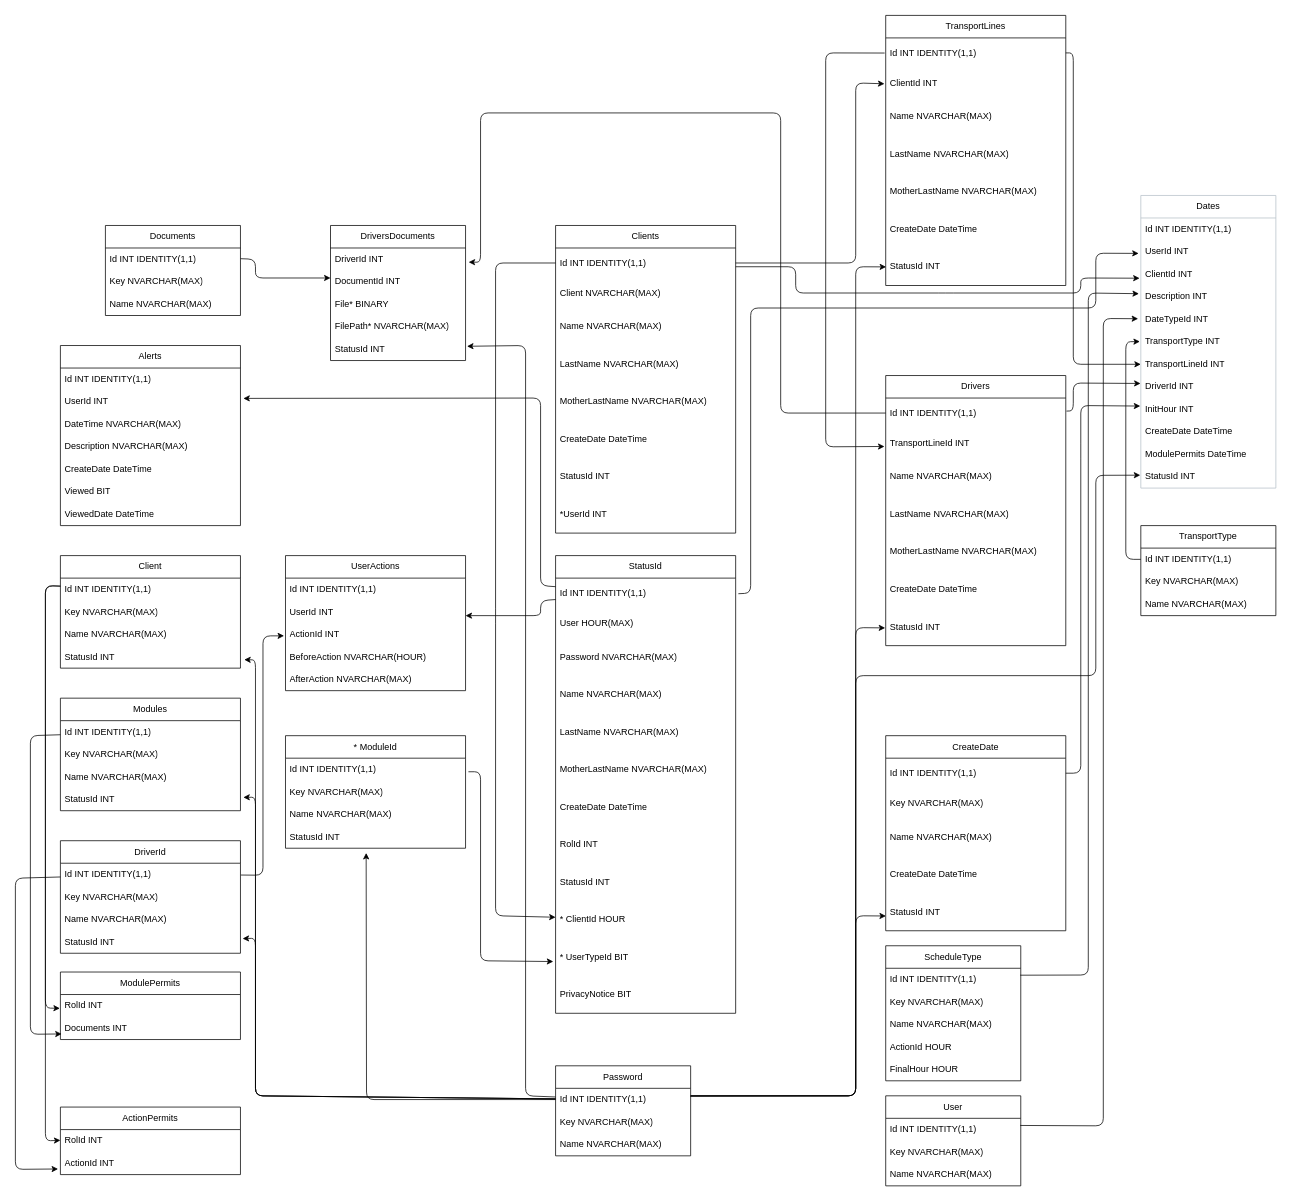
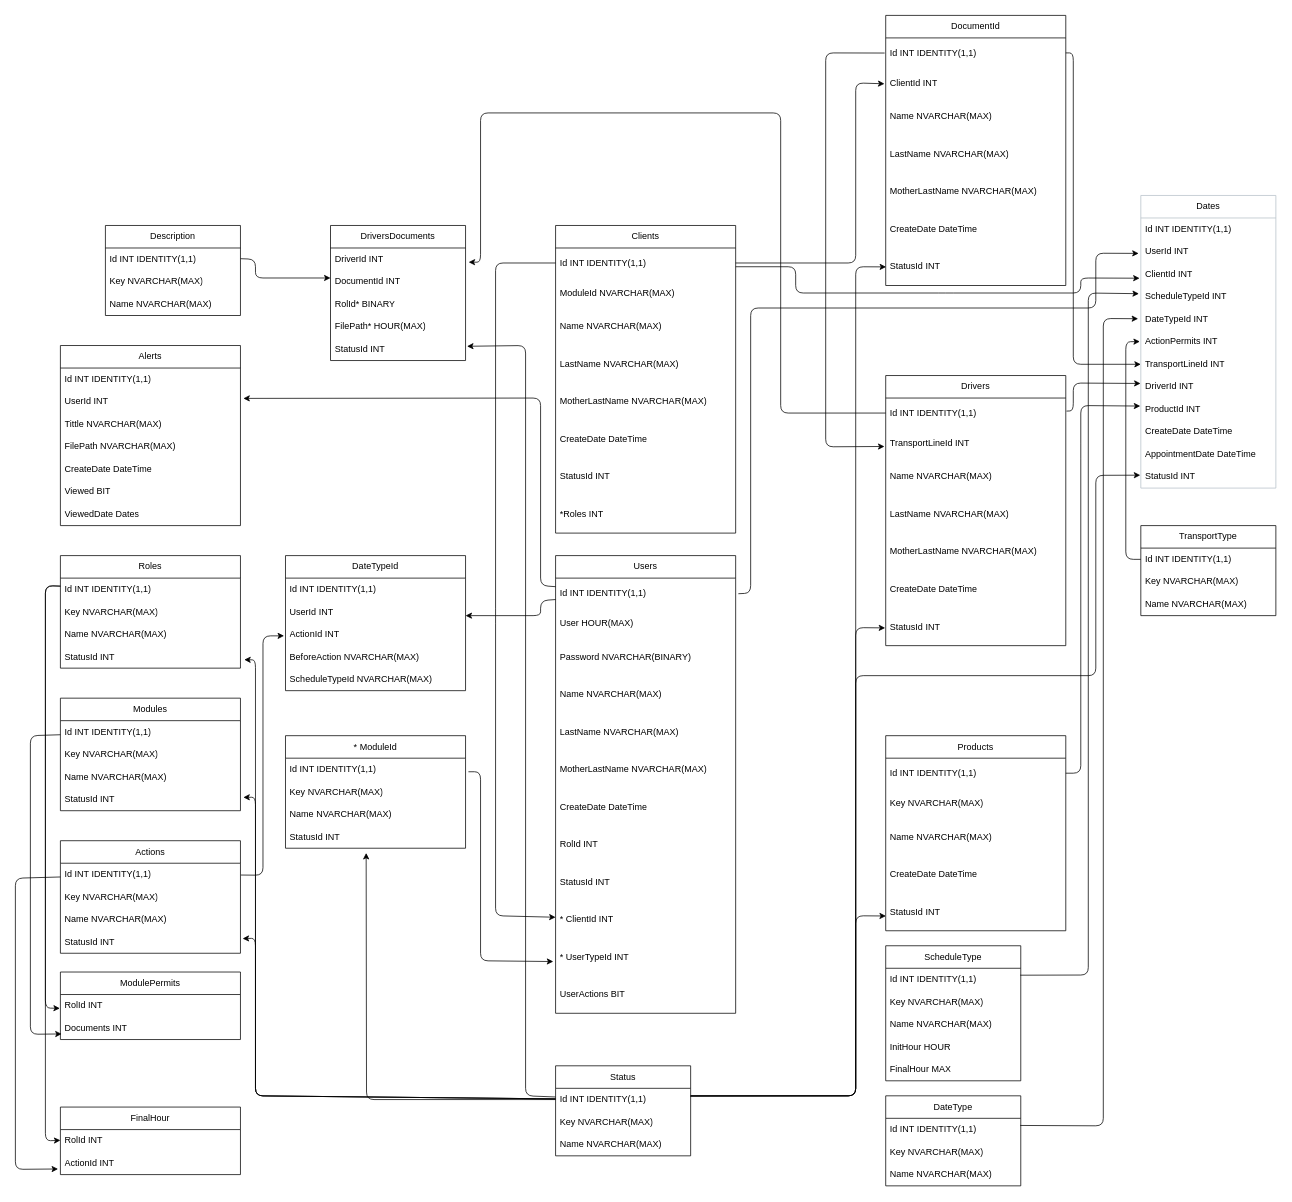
node "TransportLines": label "TransportLines" -> "DocumentId"
node "Documents": label "Documents" -> "Description"
node "Client NVARCHAR(MAX)": label "Client NVARCHAR(MAX)" -> "ModuleId NVARCHAR(MAX)"
node "Description INT": label "Description INT" -> "ScheduleTypeId INT"
node "File* BINARY": label "File* BINARY" -> "RolId* BINARY"
node "FilePath* NVARCHAR(MAX)": label "FilePath* NVARCHAR(MAX)" -> "FilePath* HOUR(MAX)"
node "TransportType INT": label "TransportType INT" -> "ActionPermits INT"
node "InitHour INT": label "InitHour INT" -> "ProductId INT"
node "DateTime NVARCHAR(MAX)": label "DateTime NVARCHAR(MAX)" -> "Tittle NVARCHAR(MAX)"
node "Description NVARCHAR(MAX)": label "Description NVARCHAR(MAX)" -> "FilePath NVARCHAR(MAX)"
node "ModulePermits DateTime": label "ModulePermits DateTime" -> "AppointmentDate DateTime"
node "ViewedDate DateTime": label "ViewedDate DateTime" -> "ViewedDate Dates"
node "*UserId INT": label "*UserId INT" -> "*Roles INT"
node "Client": label "Client" -> "Roles"
node "UserActions": label "UserActions" -> "DateTypeId"
node "StatusId": label "StatusId" -> "Users"
node "BeforeAction NVARCHAR(HOUR)": label "BeforeAction NVARCHAR(HOUR)" -> "BeforeAction NVARCHAR(MAX)"
node "Password NVARCHAR(MAX)": label "Password NVARCHAR(MAX)" -> "Password NVARCHAR(BINARY)"
node "AfterAction NVARCHAR(MAX)": label "AfterAction NVARCHAR(MAX)" -> "ScheduleTypeId NVARCHAR(MAX)"
node "CreateDate": label "CreateDate" -> "Products"
node "DriverId": label "DriverId" -> "Actions"
node "* ClientId HOUR": label "* ClientId HOUR" -> "* ClientId INT"
node "* UserTypeId BIT": label "* UserTypeId BIT" -> "* UserTypeId INT"
node "PrivacyNotice BIT": label "PrivacyNotice BIT" -> "UserActions BIT"
node "ActionId HOUR": label "ActionId HOUR" -> "InitHour HOUR"
node "FinalHour HOUR": label "FinalHour HOUR" -> "FinalHour MAX"
node "Password": label "Password" -> "Status"
node "User": label "User" -> "DateType"
node "ActionPermits": label "ActionPermits" -> "FinalHour"
